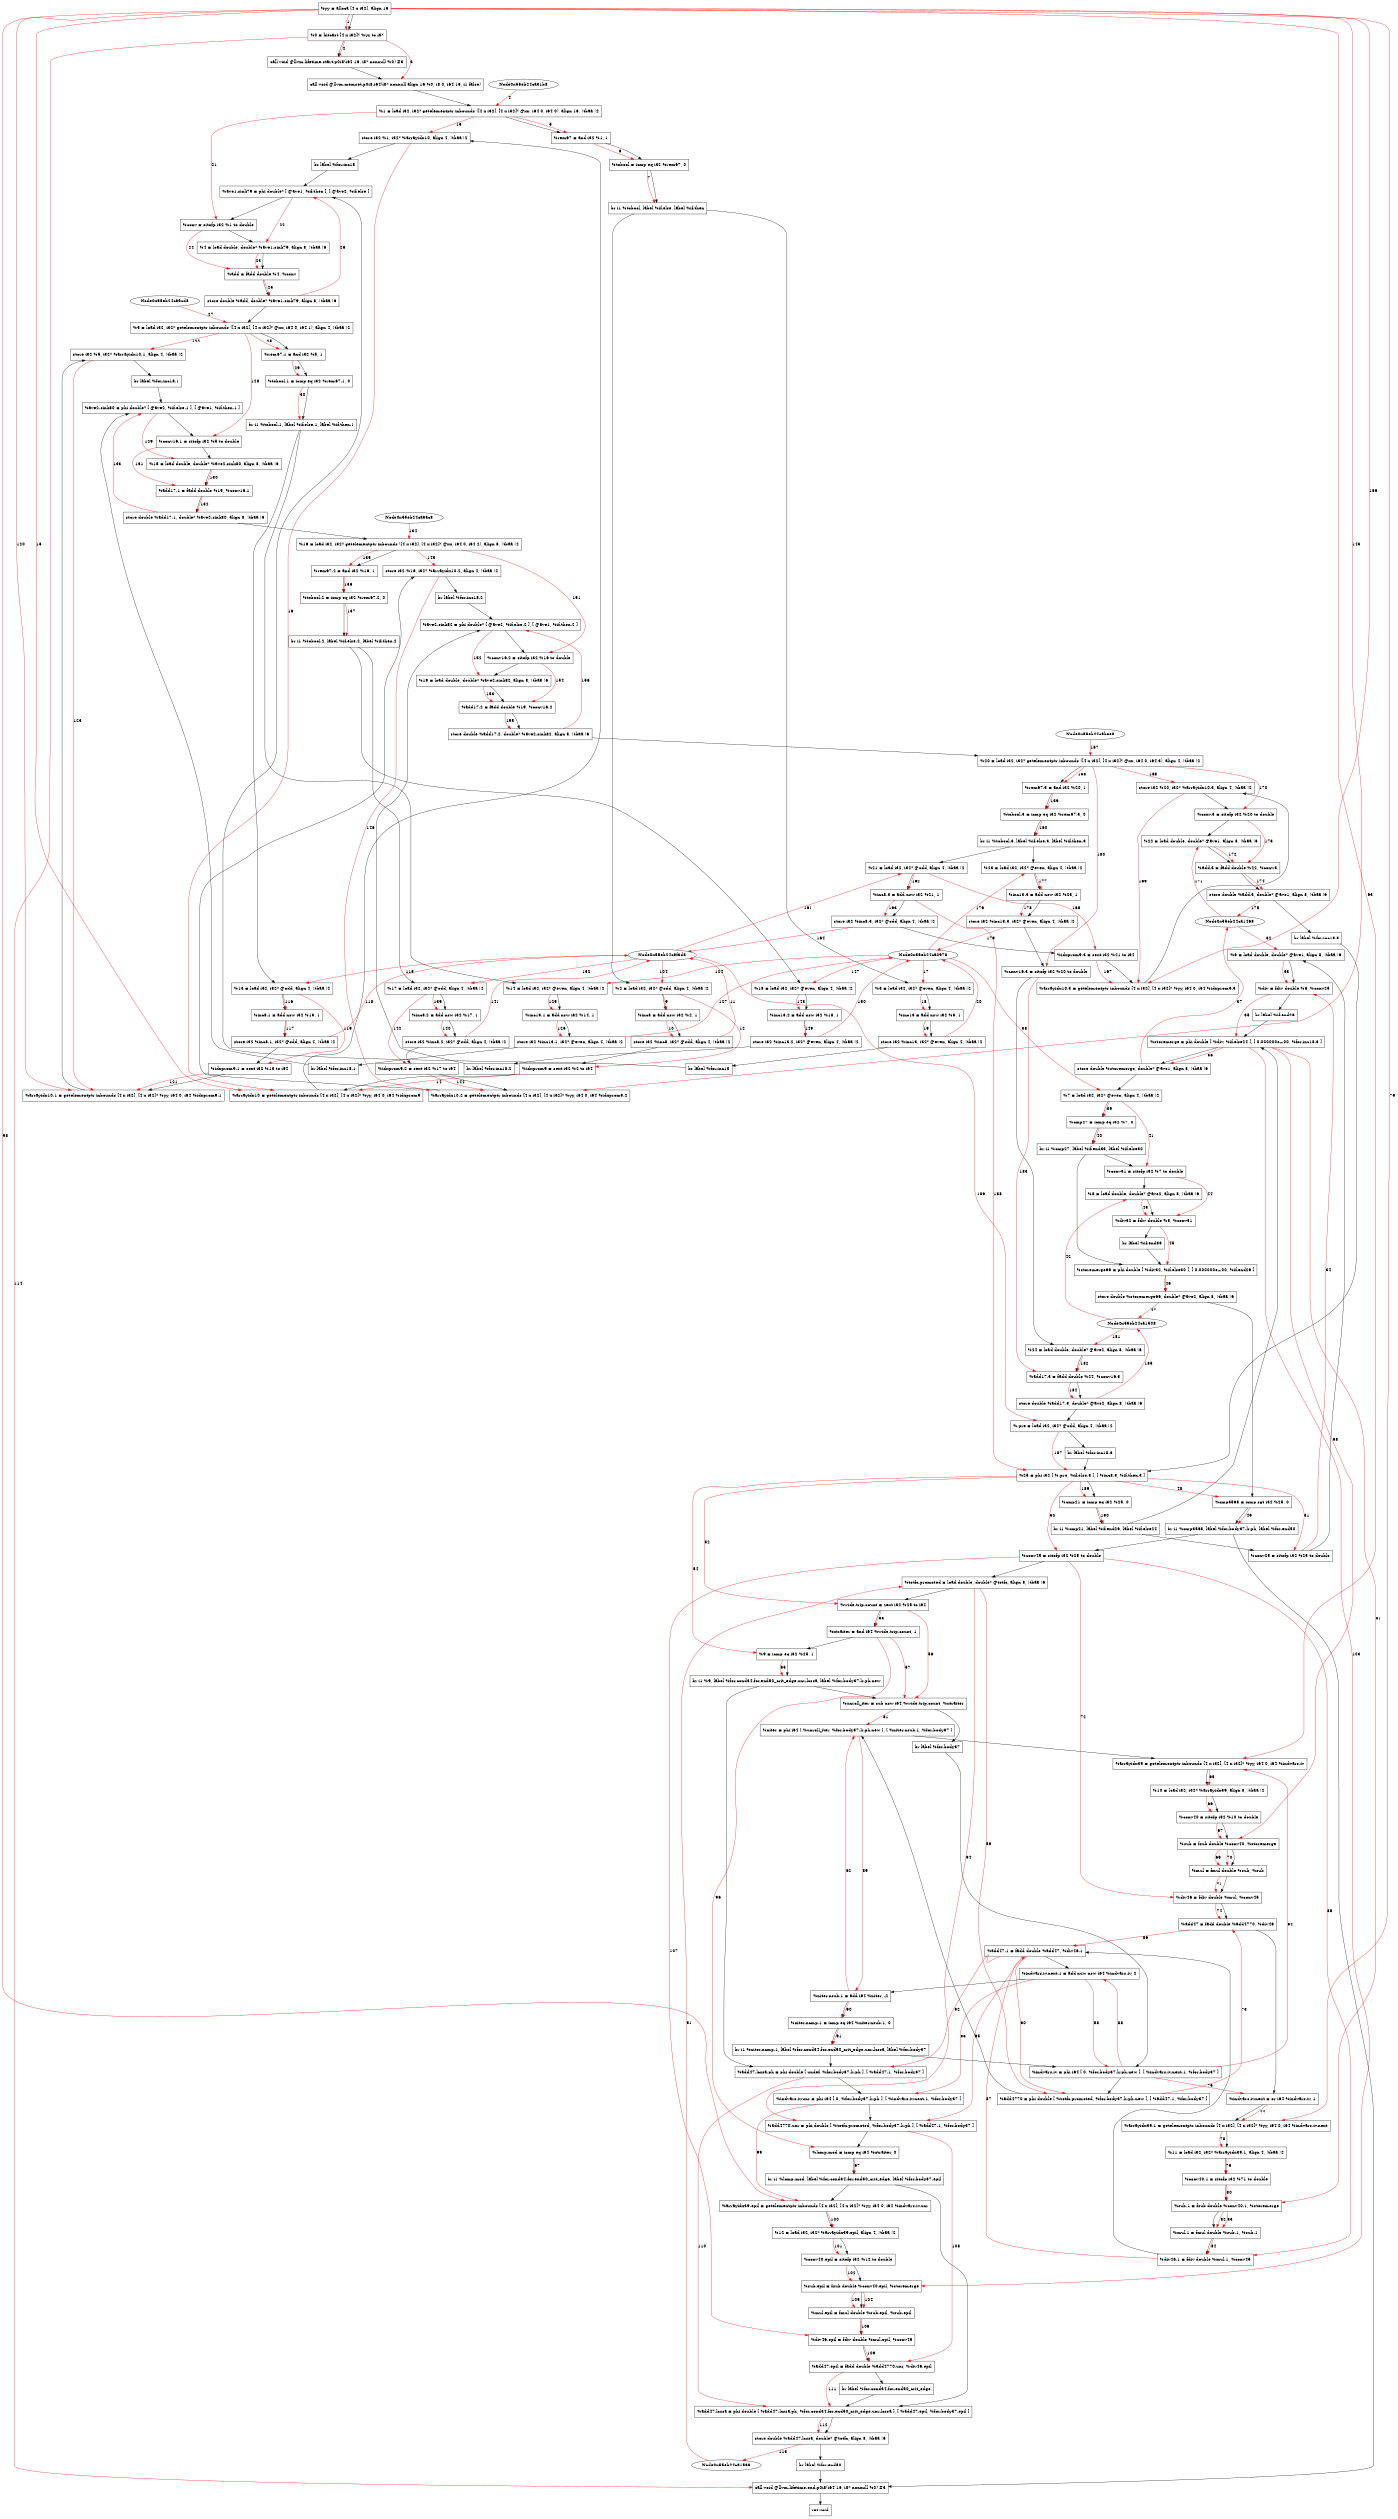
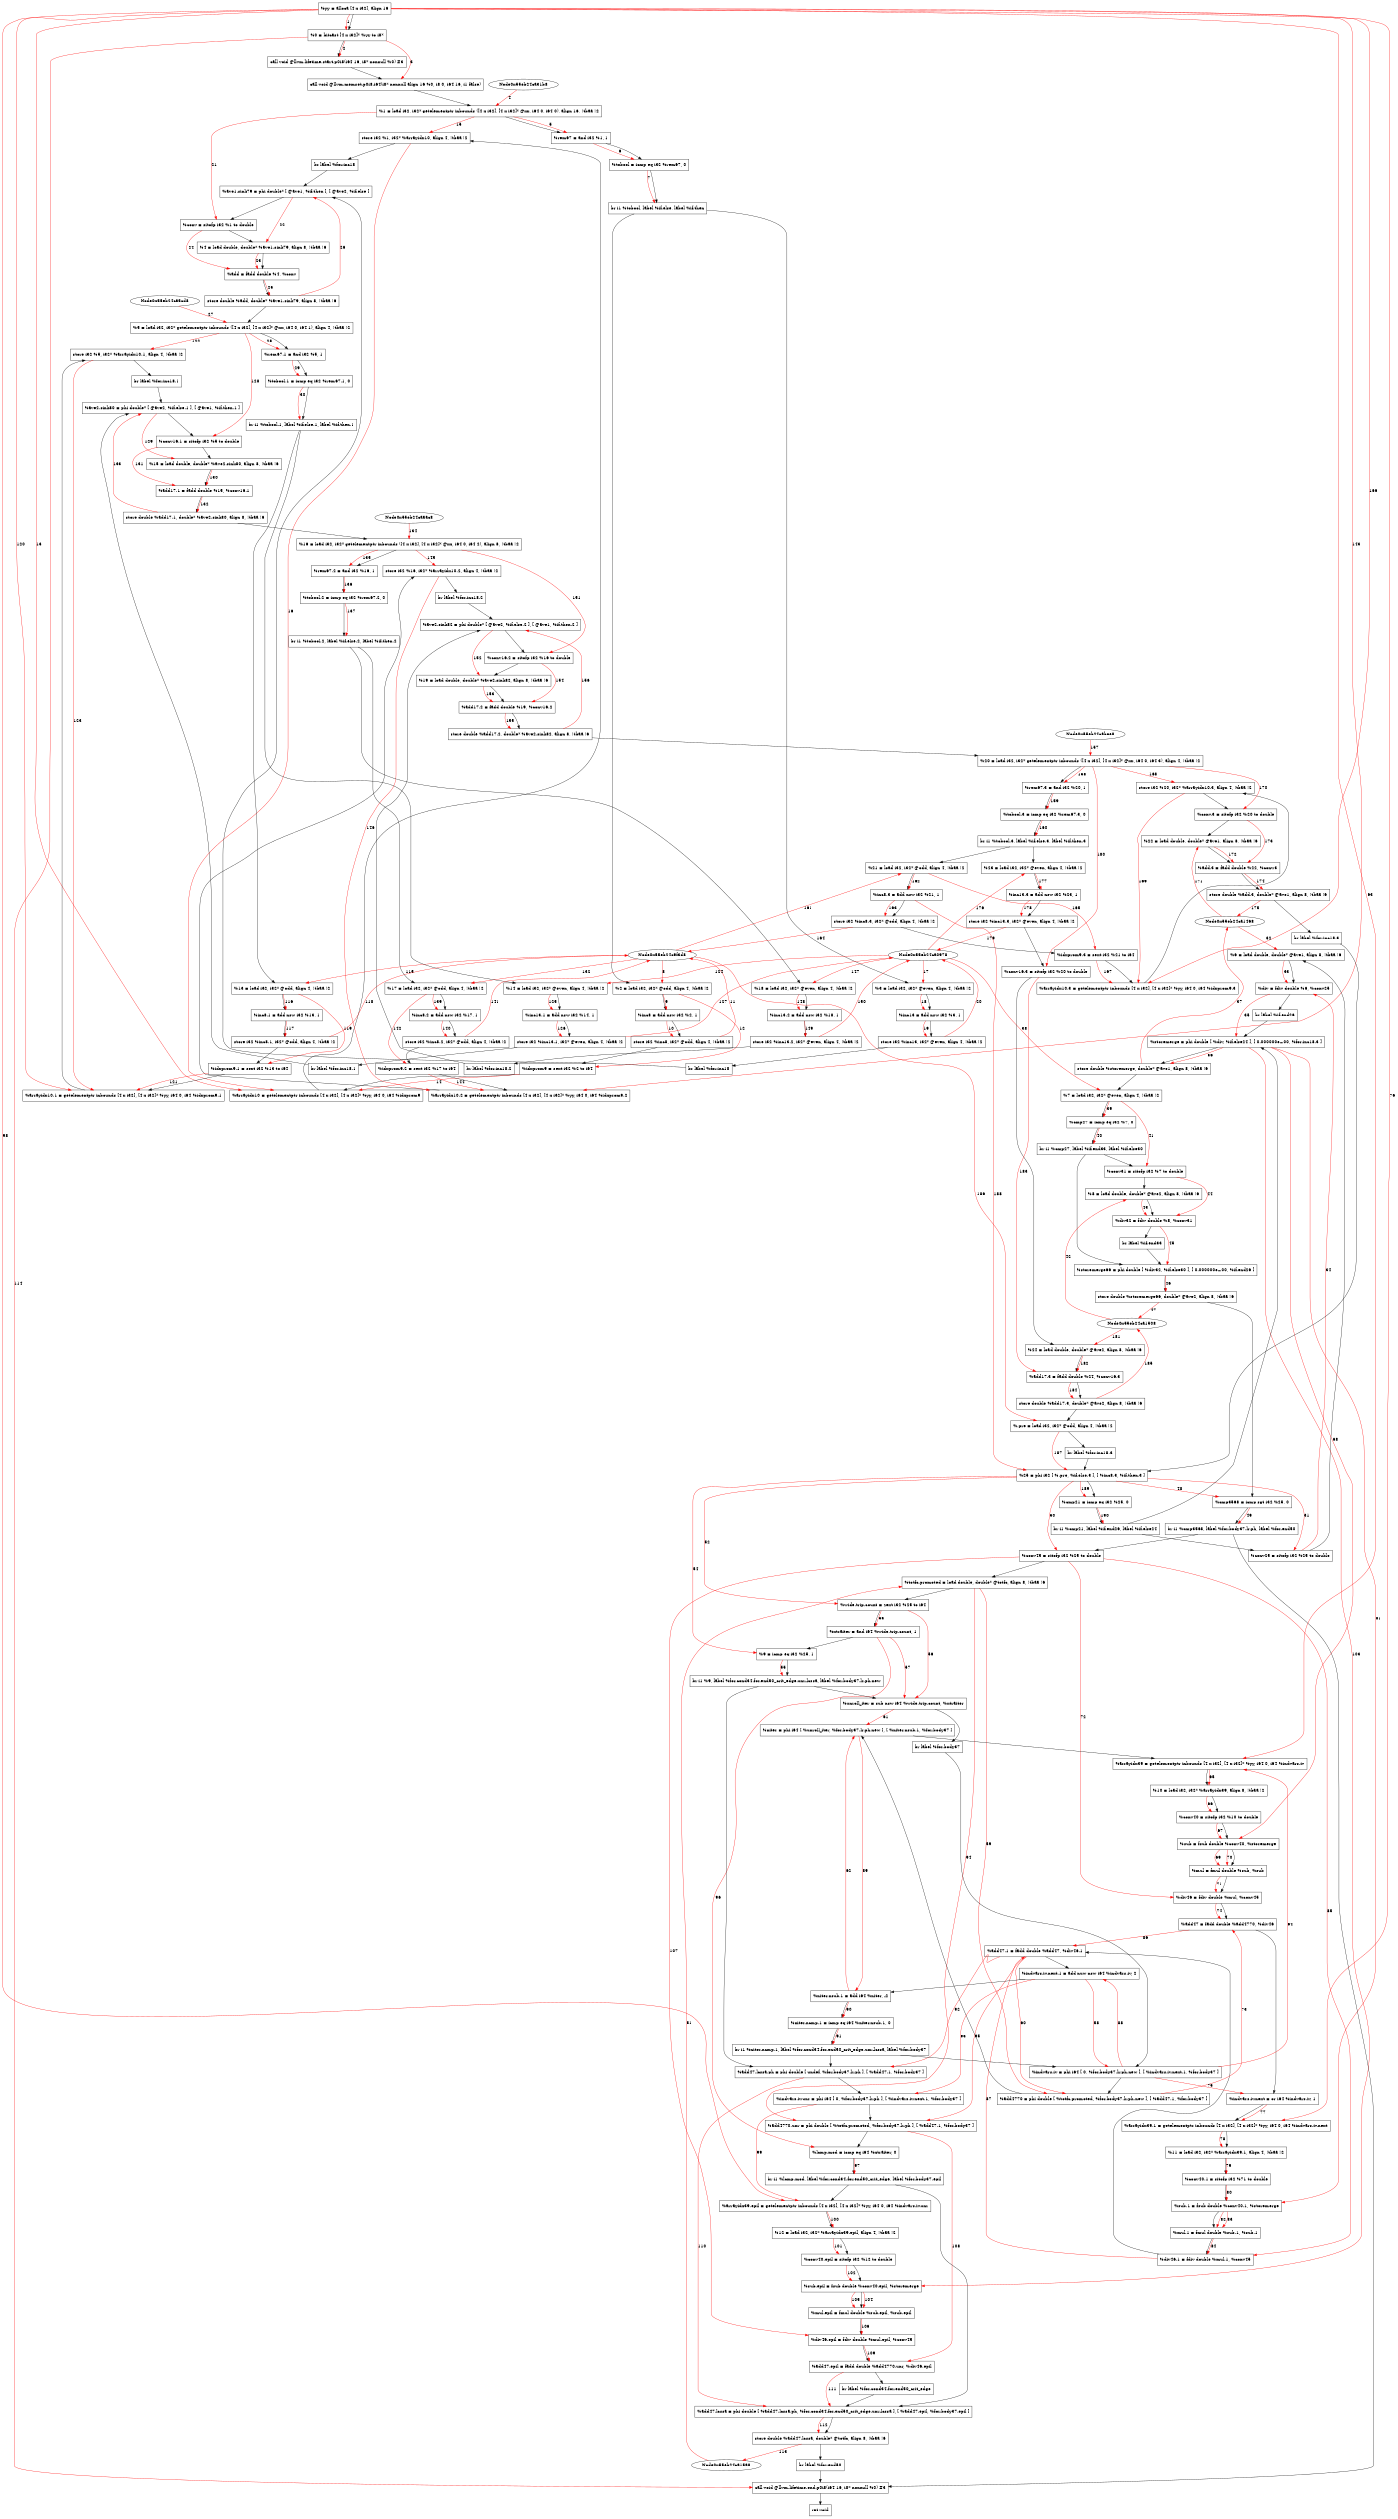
edge "Node0x55eb24c9f3d8" -> "%2 = load i32, i32* @odd, align 4, !tbaa !2": label "104" -> "8"
